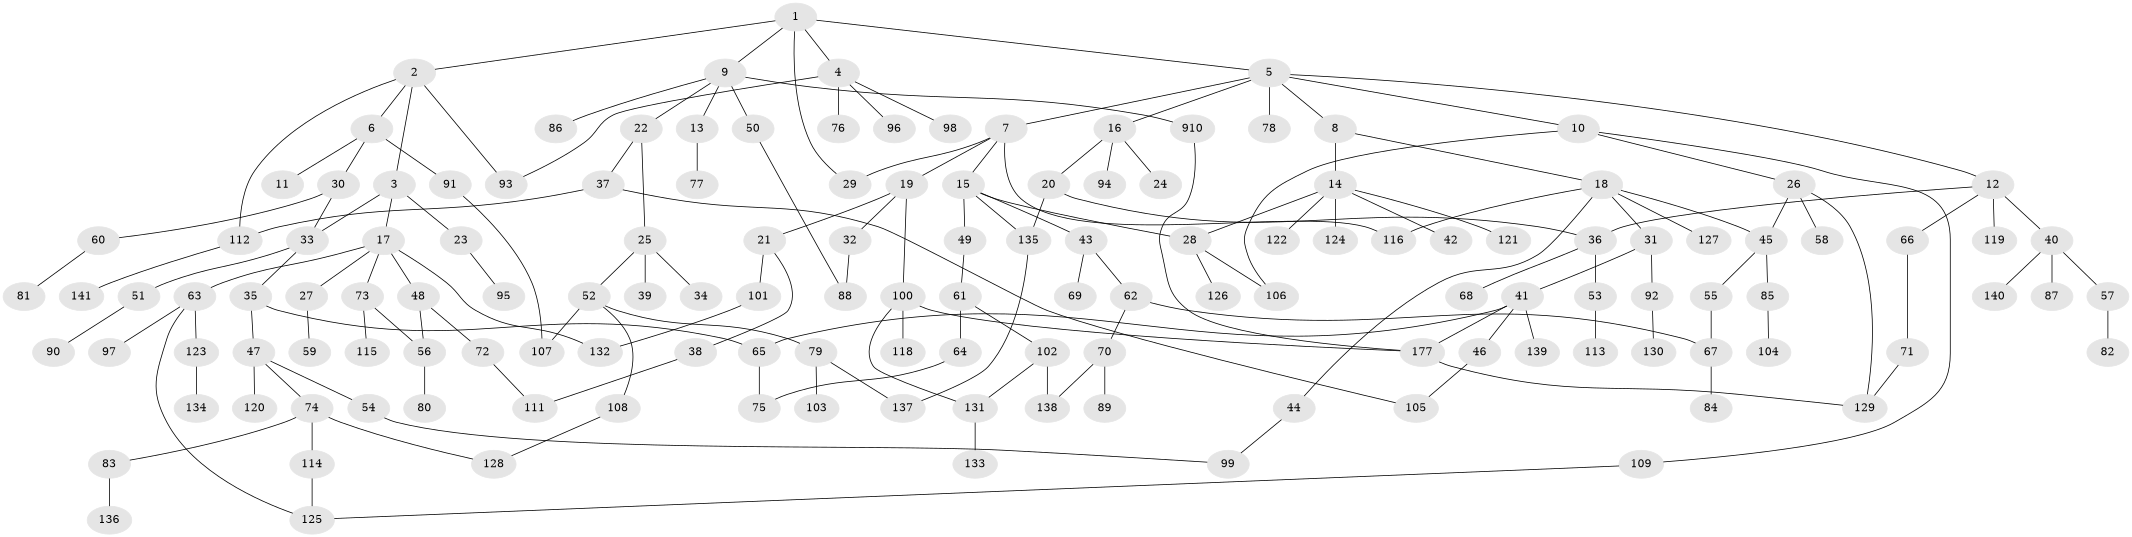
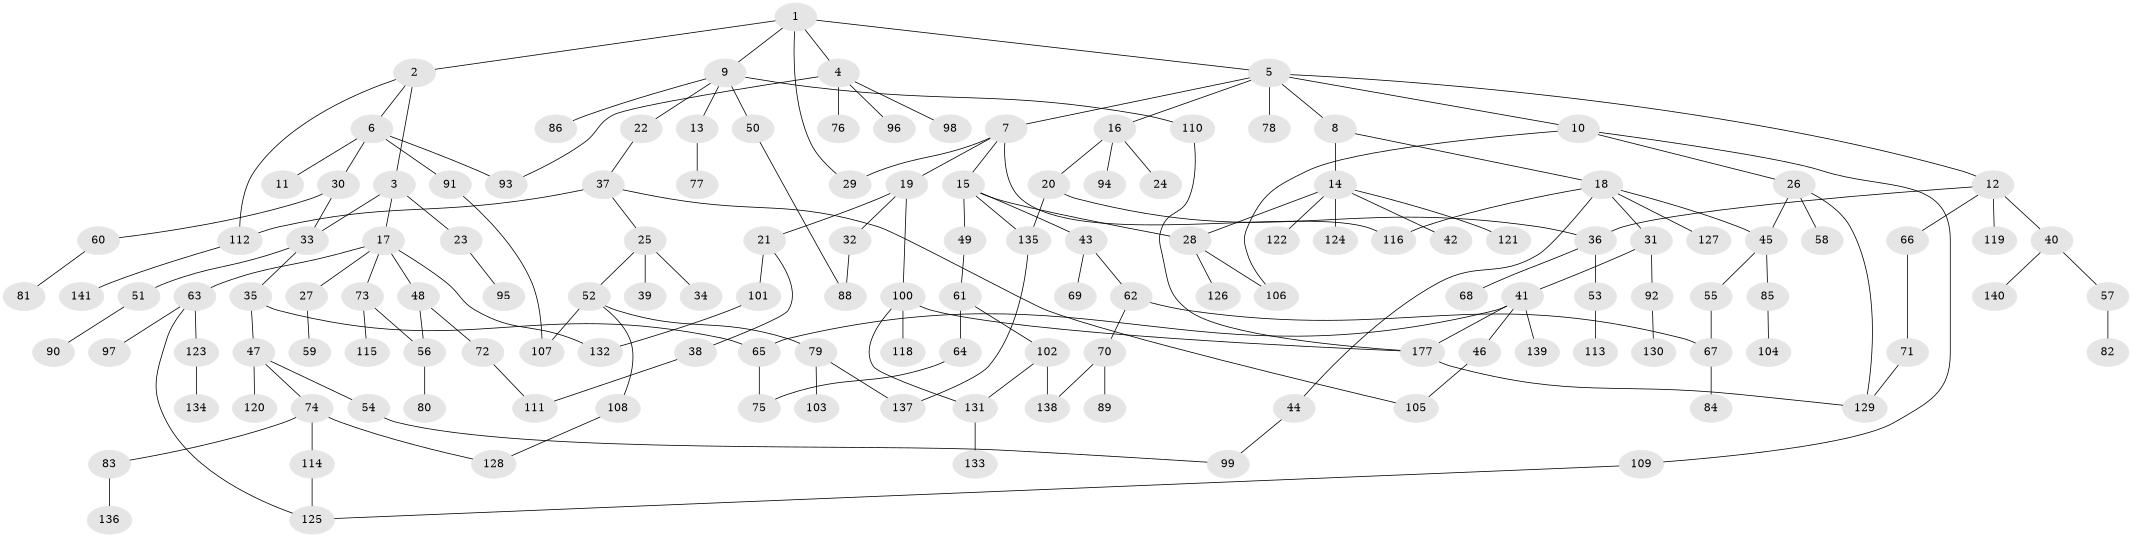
edge "2" -- "93": now "6" -- "93"
node "910": label "910" -> "110"
edge "22" -- "25": now "37" -- "25"
node "87": removed
